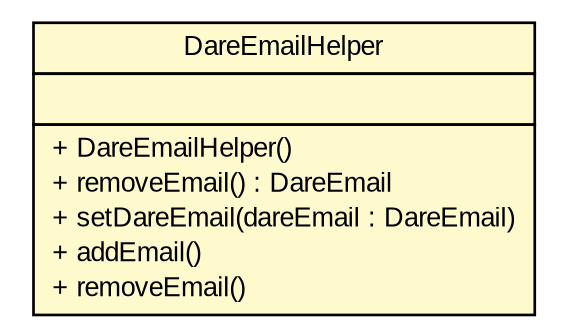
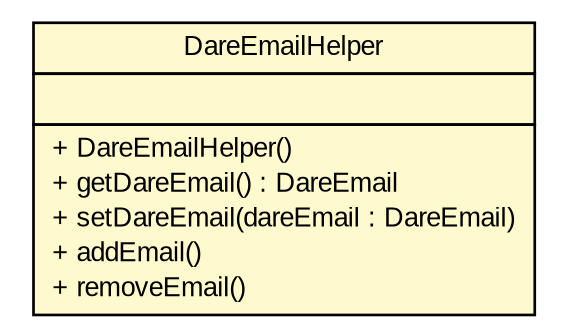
node "DareEmailHelper": text "+ removeEmail() : DareEmail" -> "+ getDareEmail() : DareEmail"
